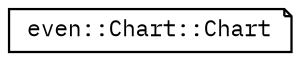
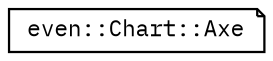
node "even::Chart::Chart": label "even::Chart::Chart" -> "even::Chart::Axe"
